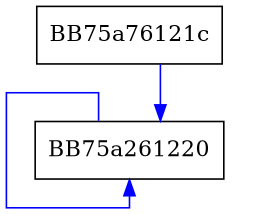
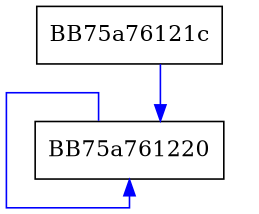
node "BB75a261220": label "BB75a261220" -> "BB75a761220"
